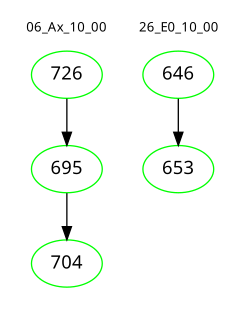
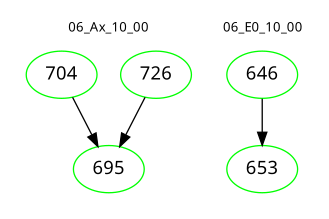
cluster "26_E0_10_00": label "26_E0_10_00" -> "06_E0_10_00"
edge "695" -> "704": reversed
